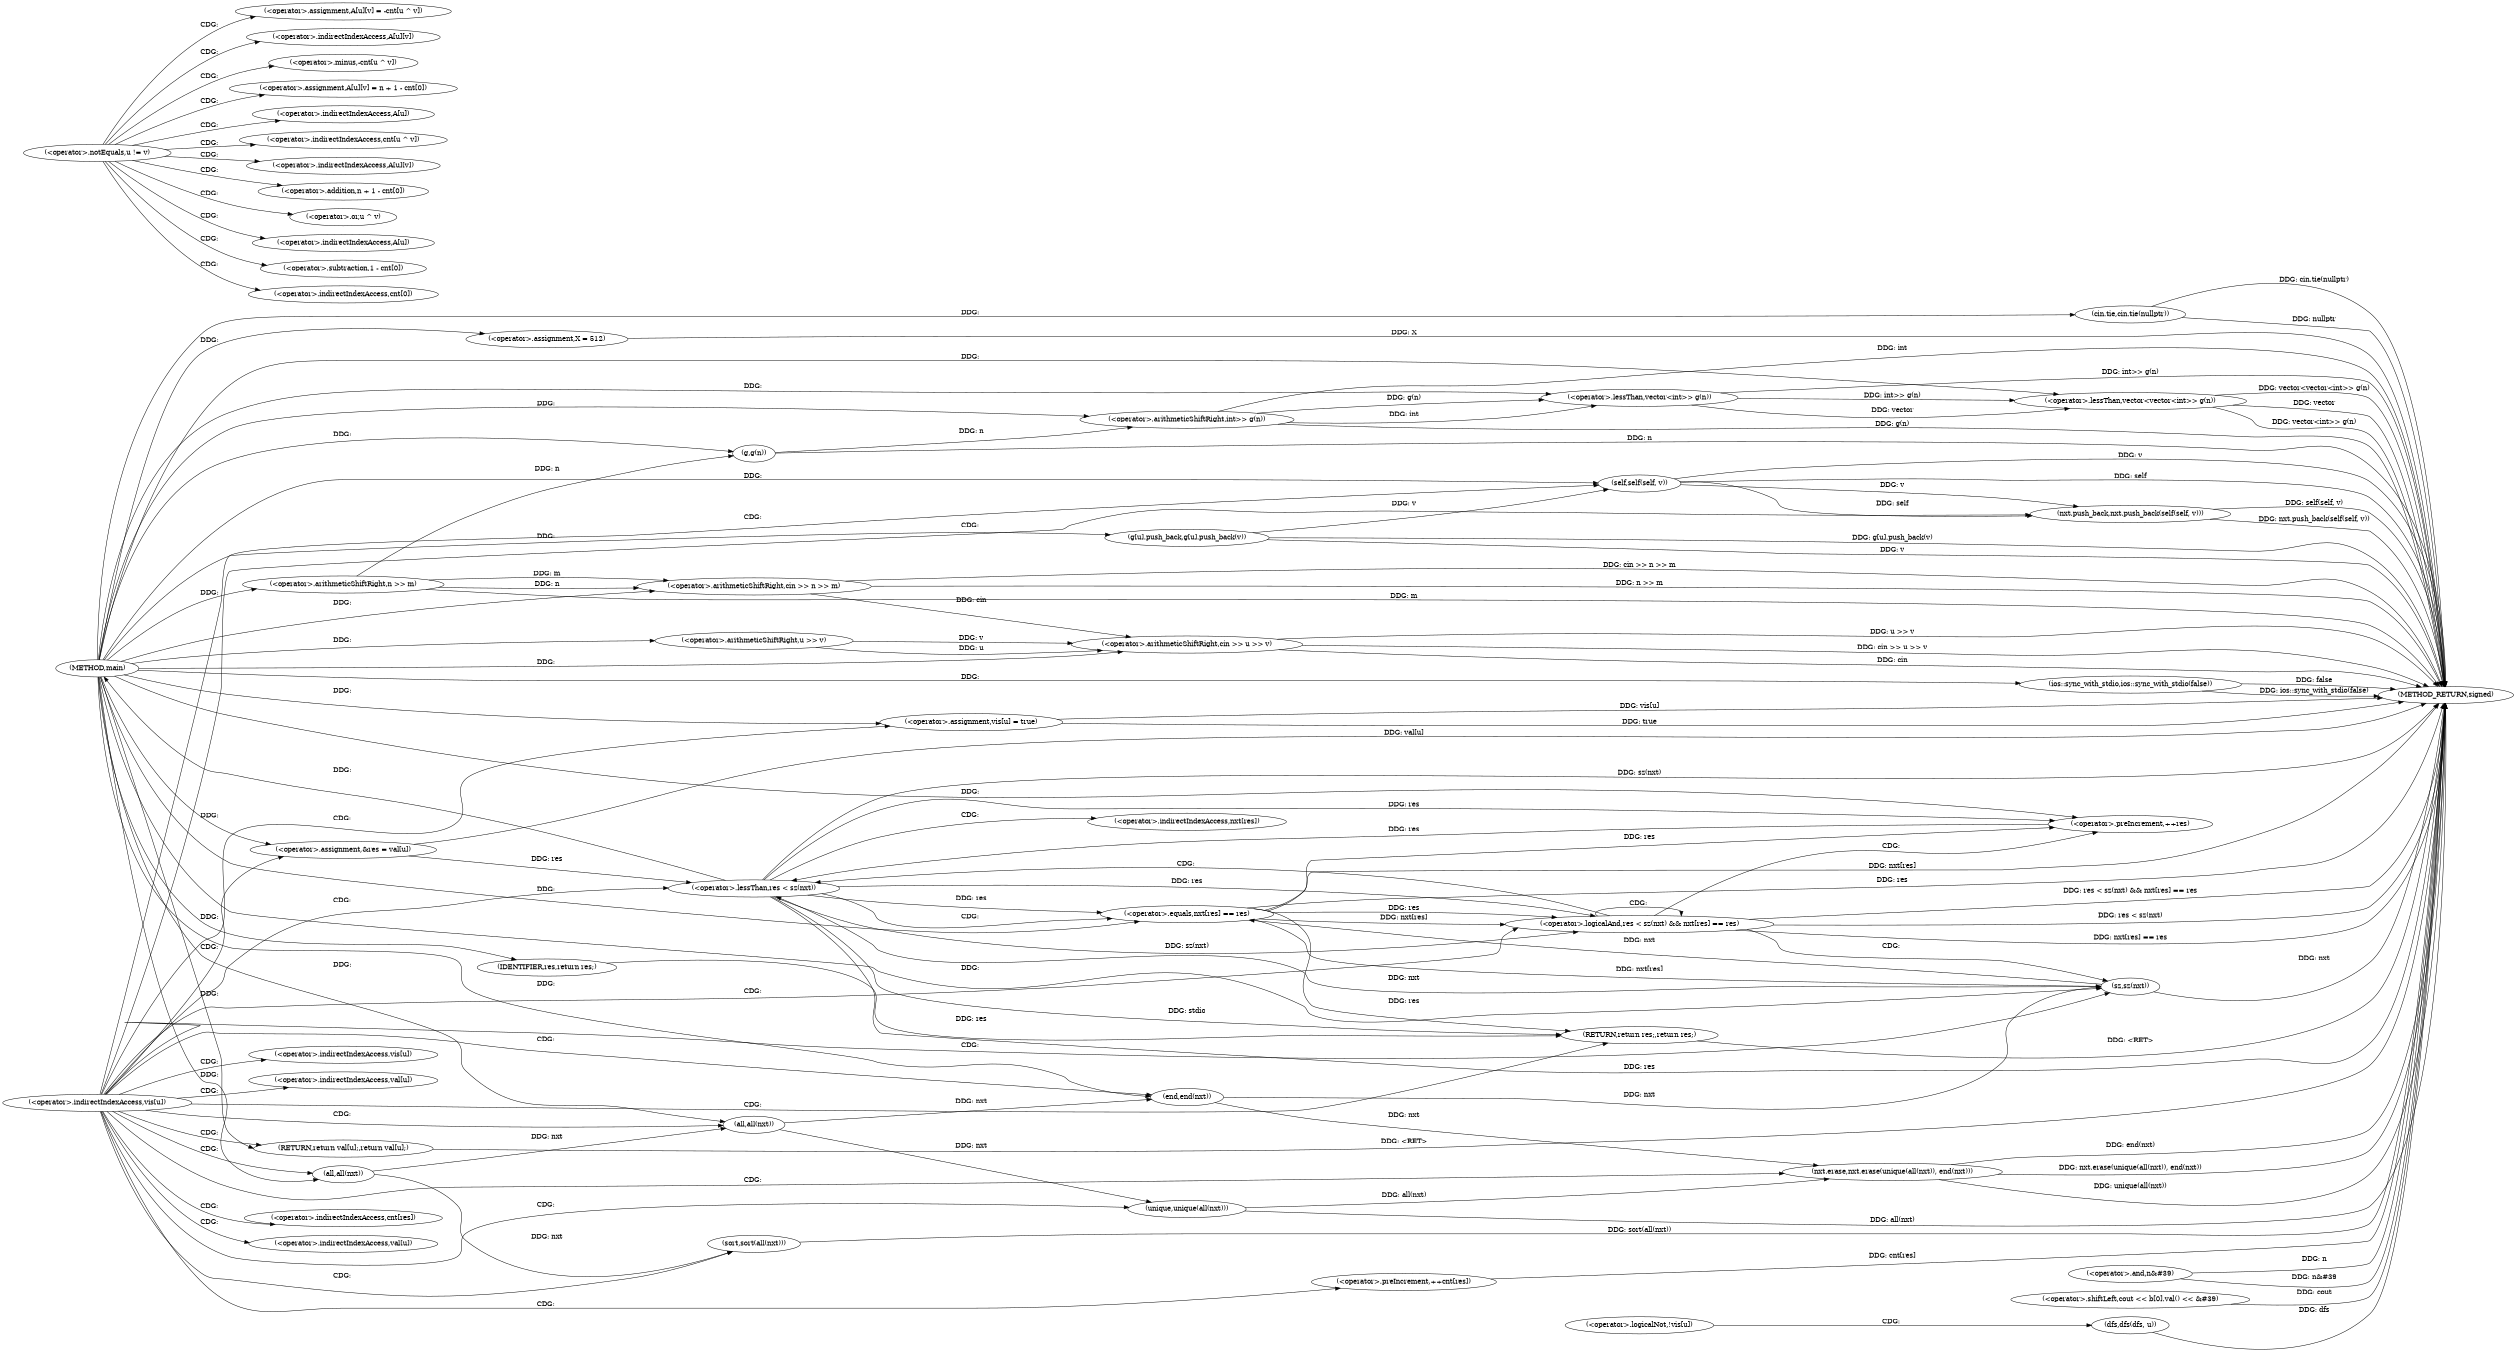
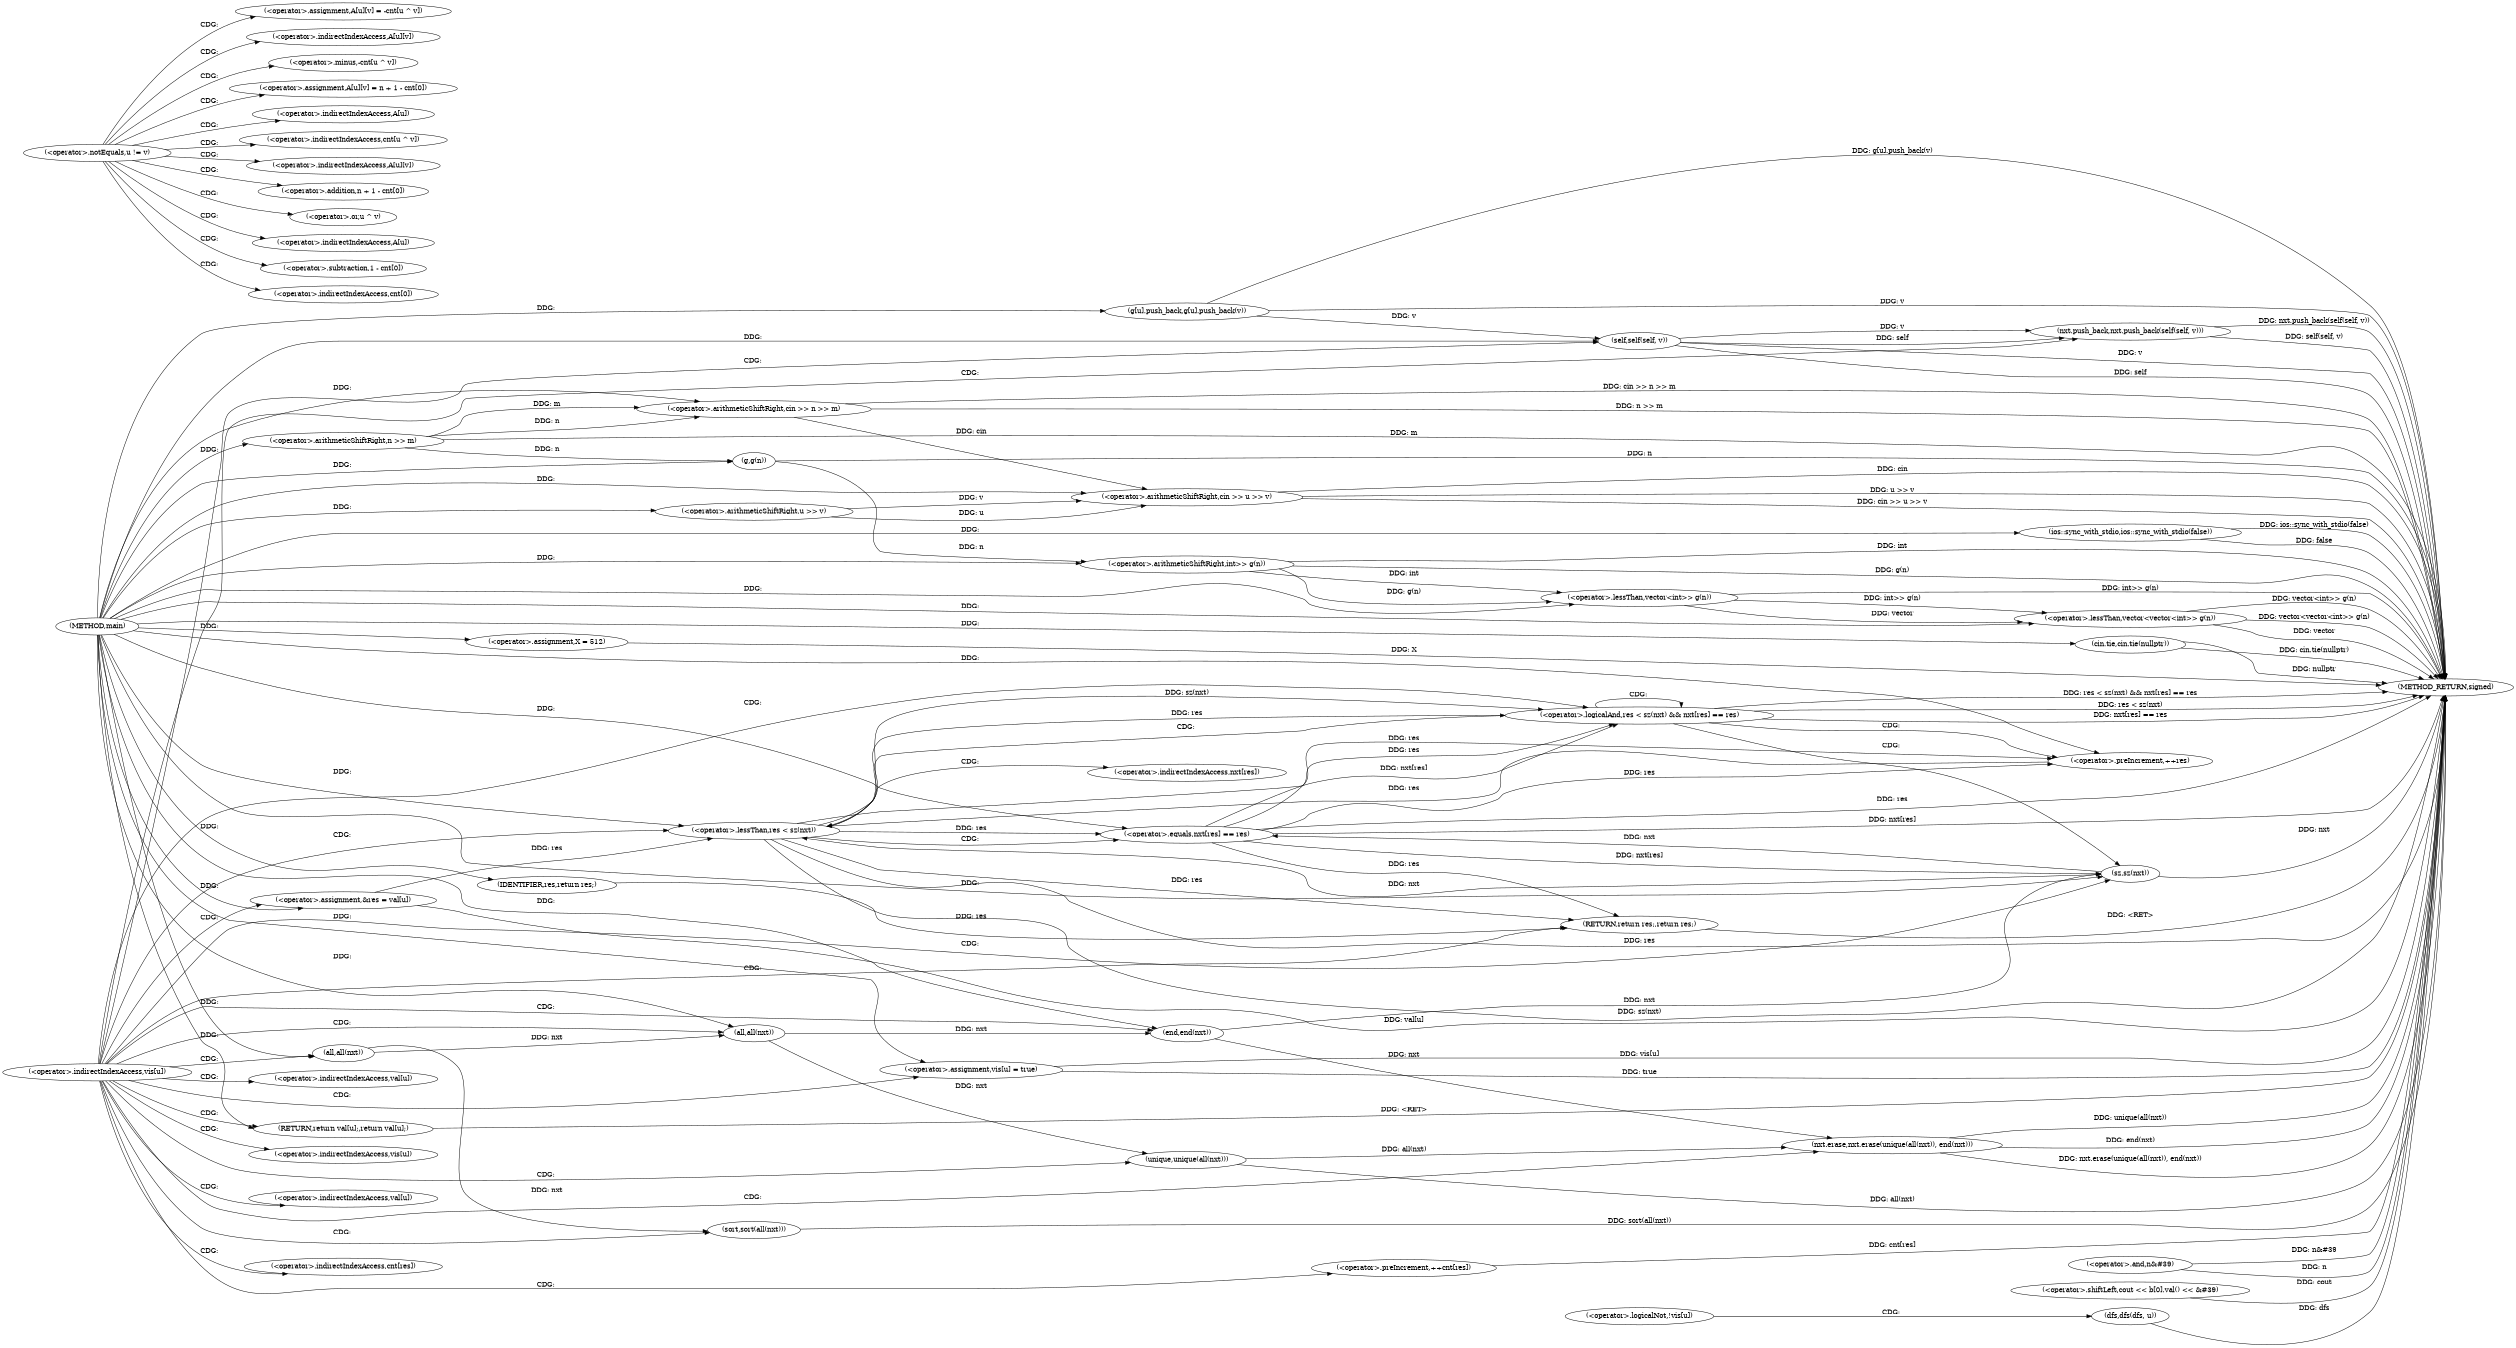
edge "(<operator>.lessThan,res < sz(nxt))" -> "(METHOD,main)": reversed
edge "(<operator>.lessThan,res < sz(nxt))" -> "(RETURN,return res;,return res;)": label "DDG: stdio" -> "DDG: res"
